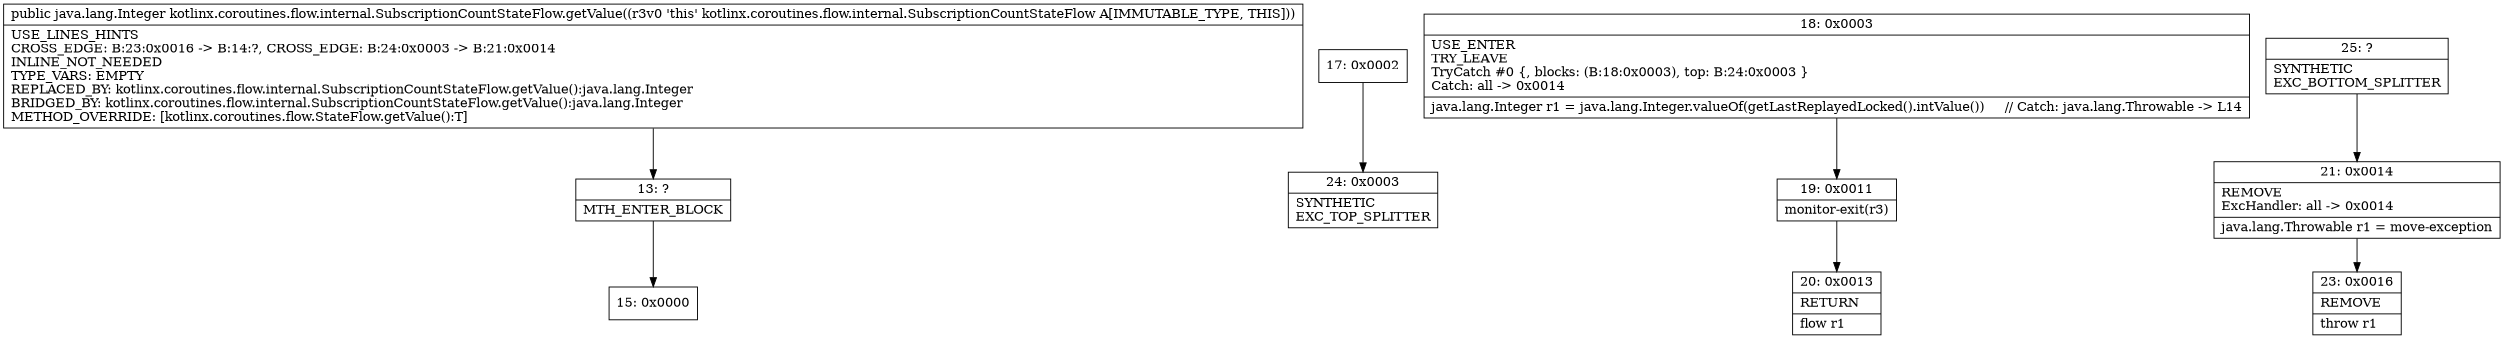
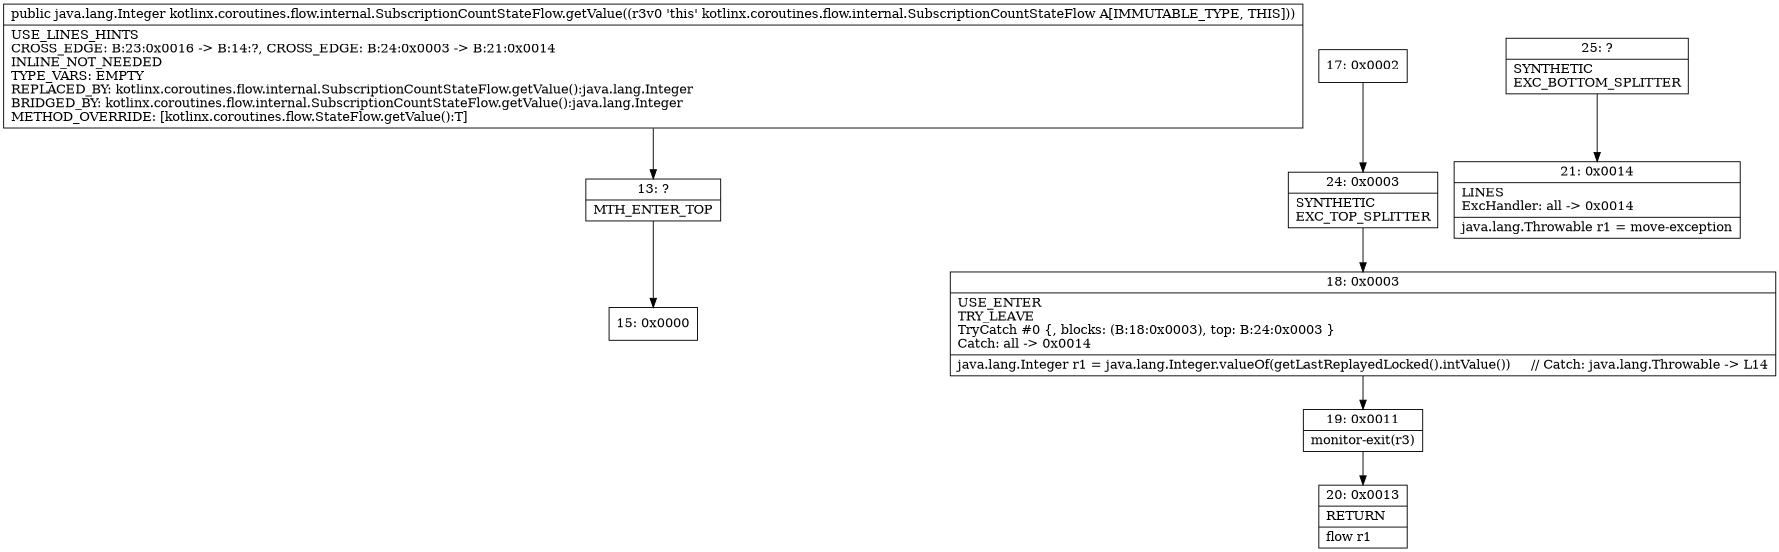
node "21: 0x0014": text "REMOVE" -> "LINES"
node "13: ?": text "MTH_ENTER_BLOCK" -> "MTH_ENTER_TOP"
edge "24: 0x0003" -> "18: 0x0003": added
node "23: 0x0016": removed
